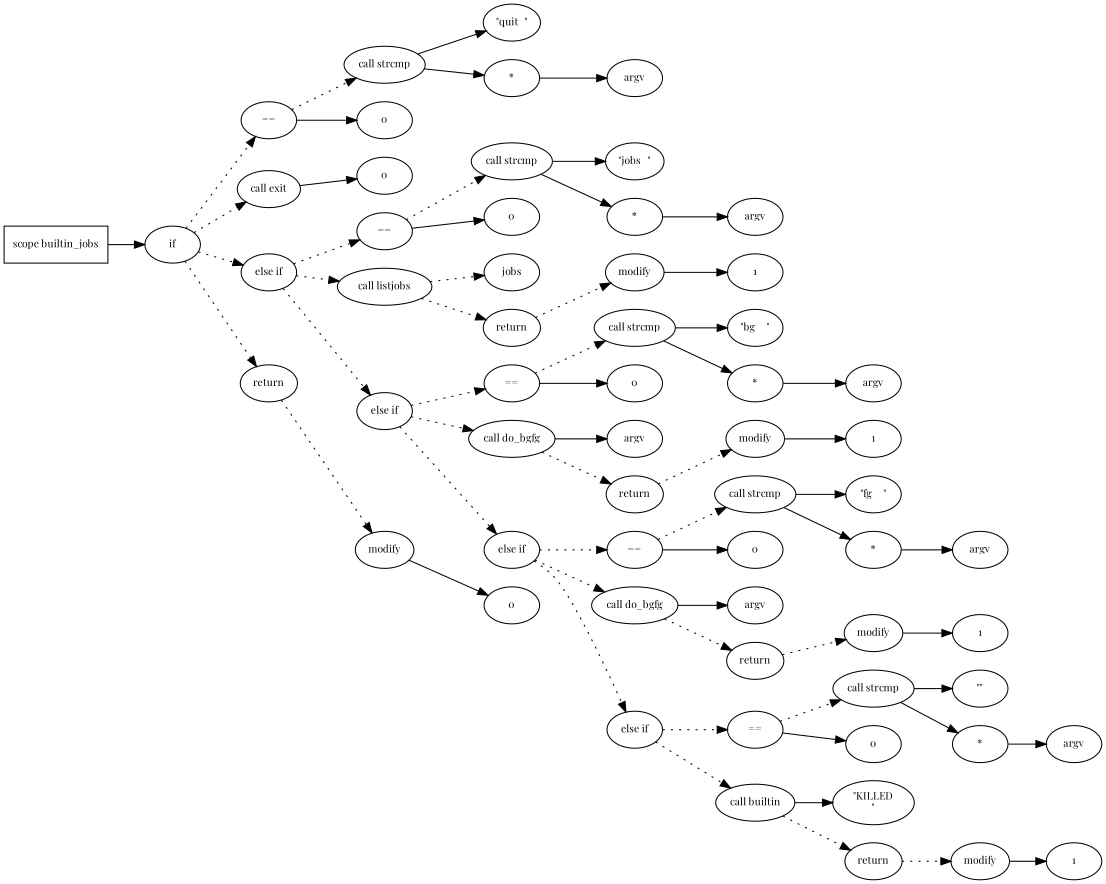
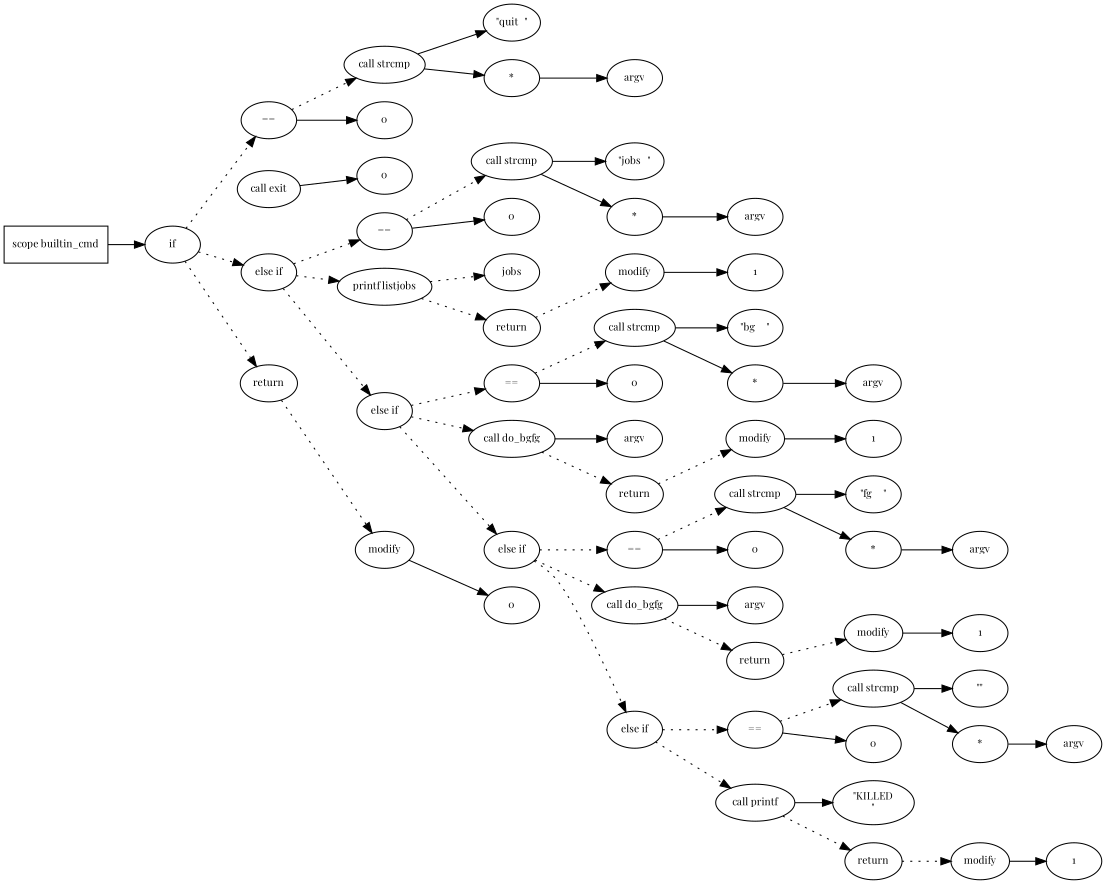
edge "if" -> "call exit": removed
node "scope builtin_jobs": label "scope builtin_jobs" -> "scope builtin_cmd"
node "call listjobs": label "call listjobs" -> "printf listjobs"
node "call builtin": label "call builtin" -> "call printf"
